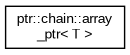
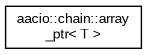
node "ptr::chain::array _ptr< T >": label "ptr::chain::array _ptr< T >" -> "aacio::chain::array _ptr< T >"
